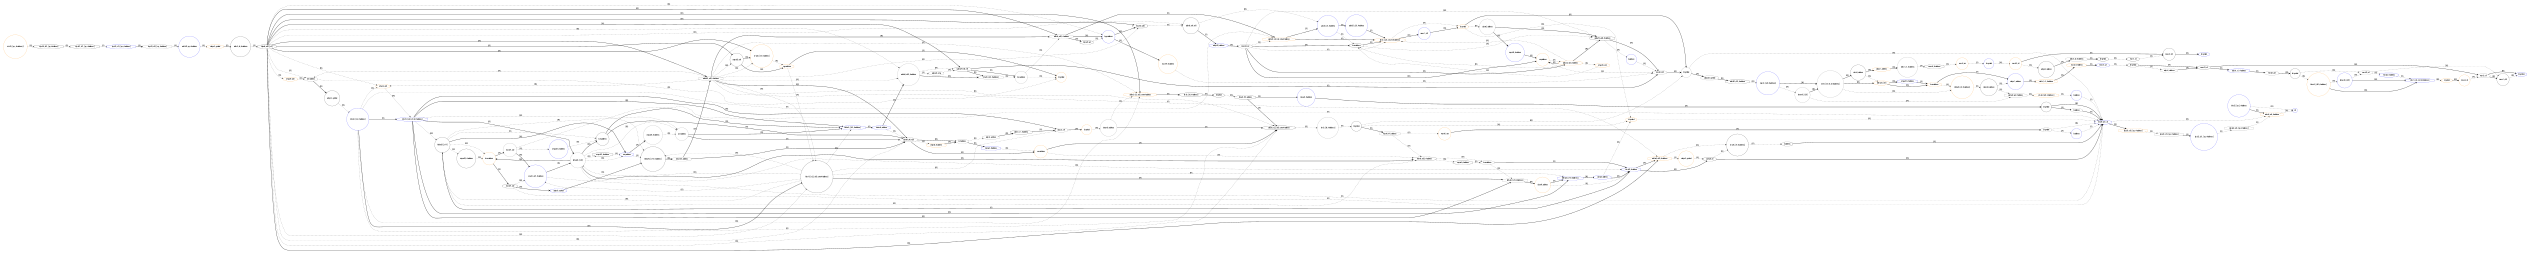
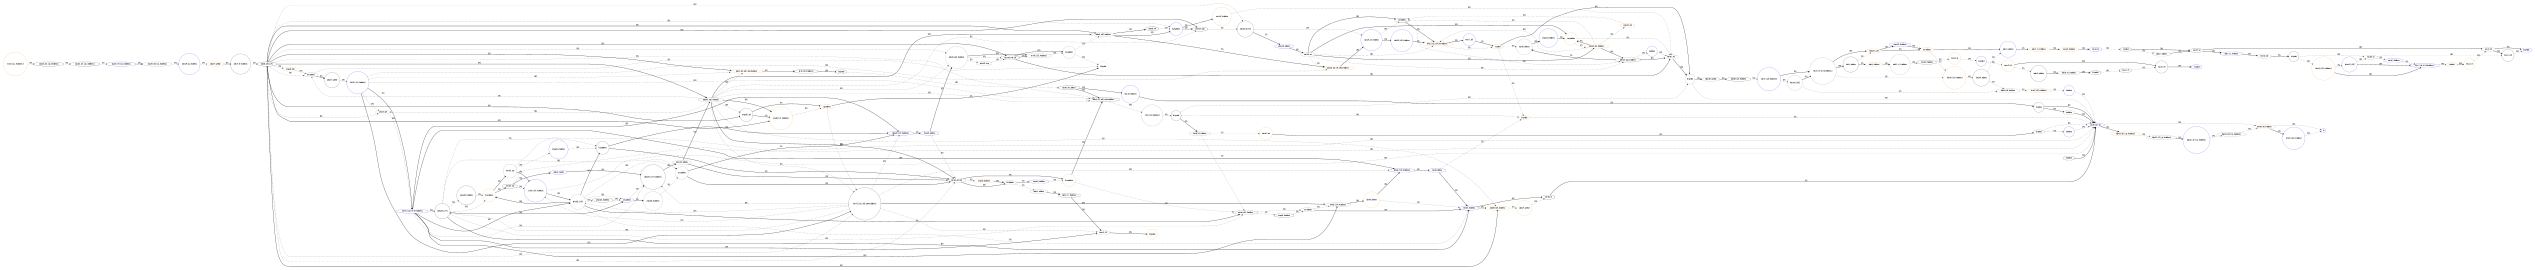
edge "cbz w0 , address" -> "add w19 , w24 , # address": reversed
edge "add x22 , x22 , w9 , sxtw # address" -> "ldr x0 , [ x22 , x24 , lsl # address ]": removed, label "DFG"
edge "add w20 , w20 , # address" -> "str w20 , [ x9 , # address ]": style dashed -> bold
edge "ldr x25 , [ sp ] , # address" -> "and w0 , w8 , # address": reversed
node "cbnz w0 , address": removed
node "str w8 , [ x9 , # address ]": removed
